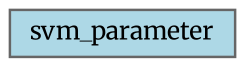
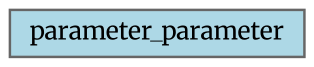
node "svm_parameter": label "svm_parameter" -> "parameter_parameter"
